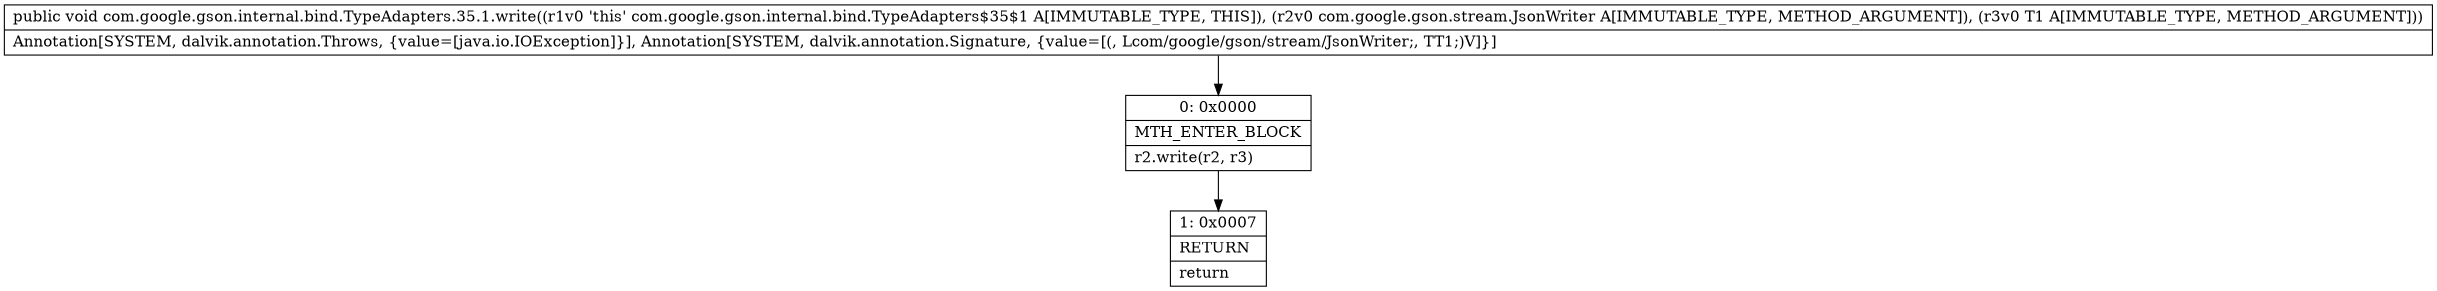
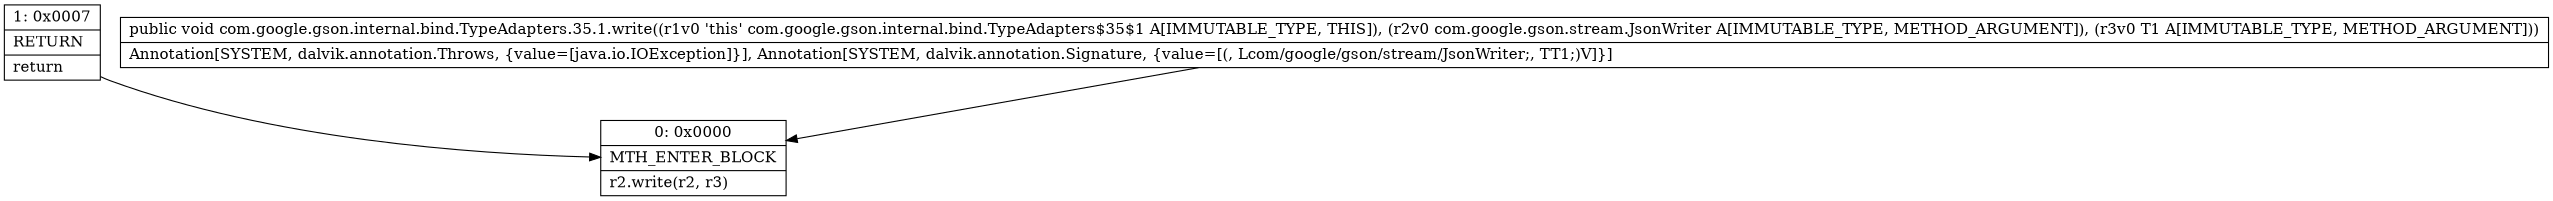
edge "0: 0x0000" -> "1: 0x0007": reversed
